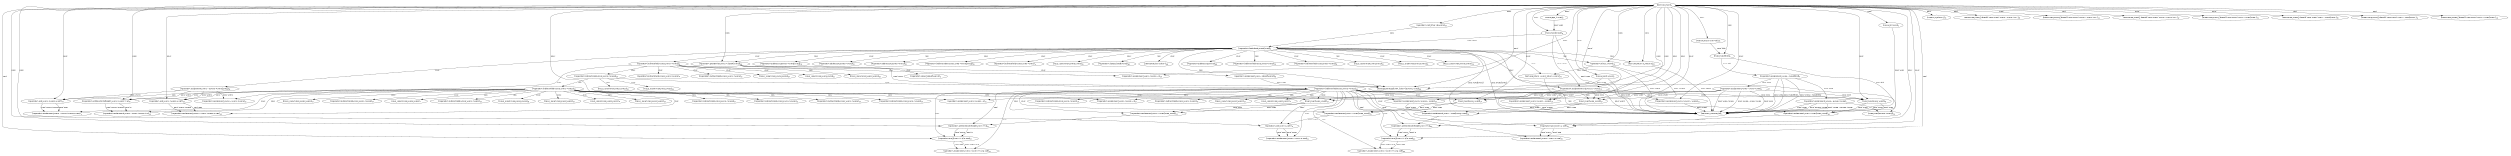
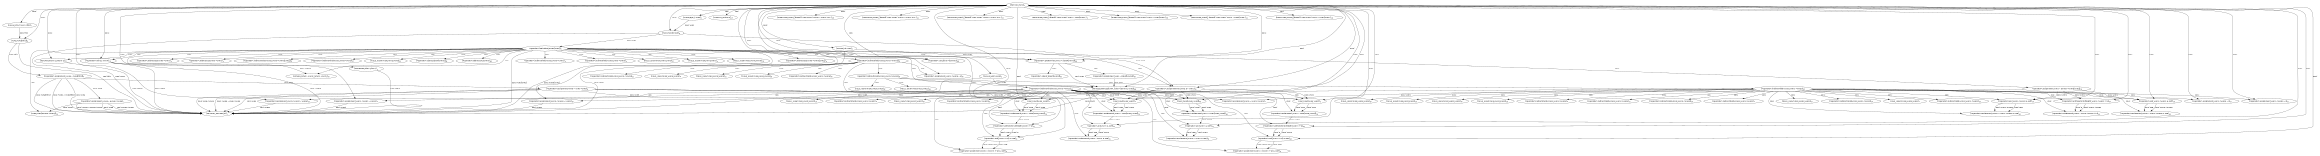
edge "(<operator>.cast,(char *)&VAR10)" -> "(<operator>.logicalNot,!FUN3(VAR2))": reversed
edge "(PARAM,int VAR3)" -> "(<operator>.greaterThan,VAR3 > sizeof(VAR10))": added, label "DDG: VAR3"
node "(<operator>.assignment,VAR13->VAR18 = 0)": text "26" -> "24"
edge "(RETURN,return -VAR14;,return -VAR14;)" -> "(METHOD_RETURN,int)": now "(UNKNOWN,char *,char *)" -> "(METHOD_RETURN,int)"
